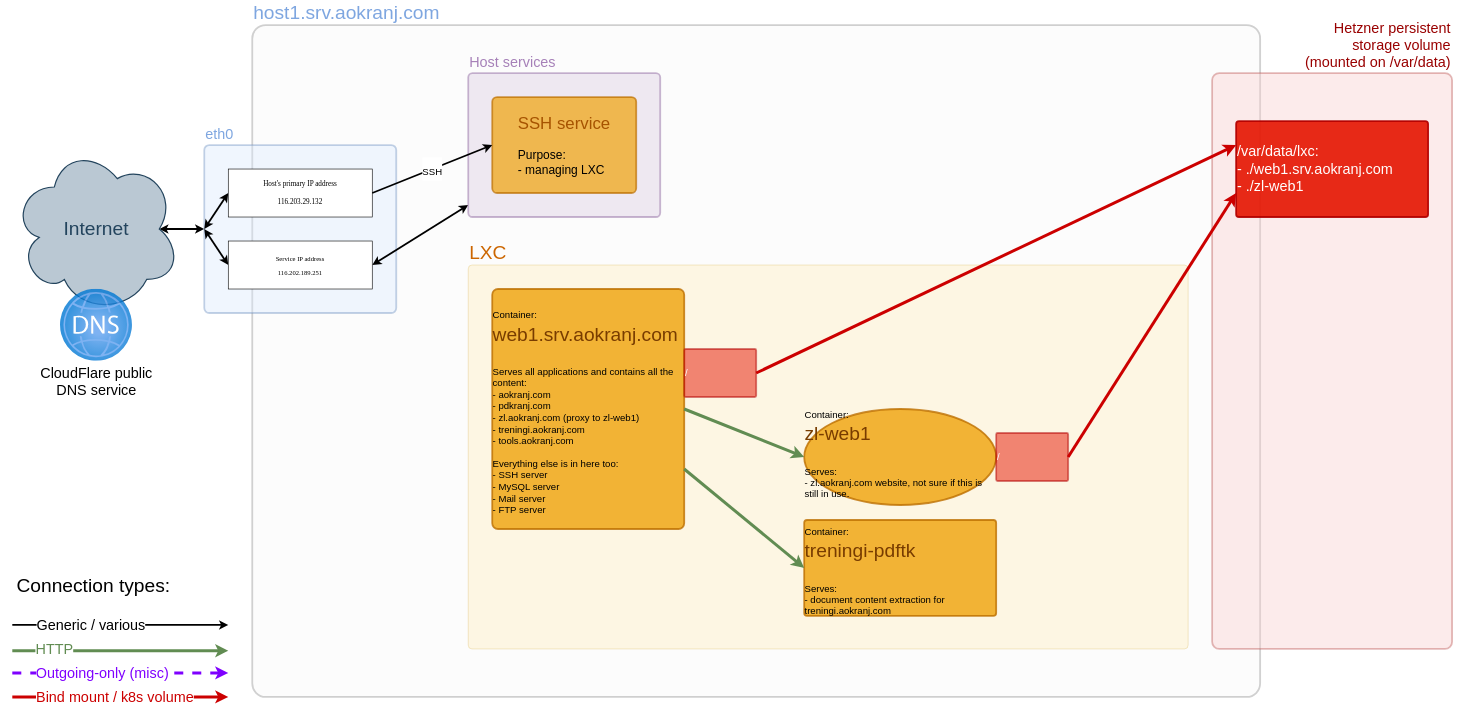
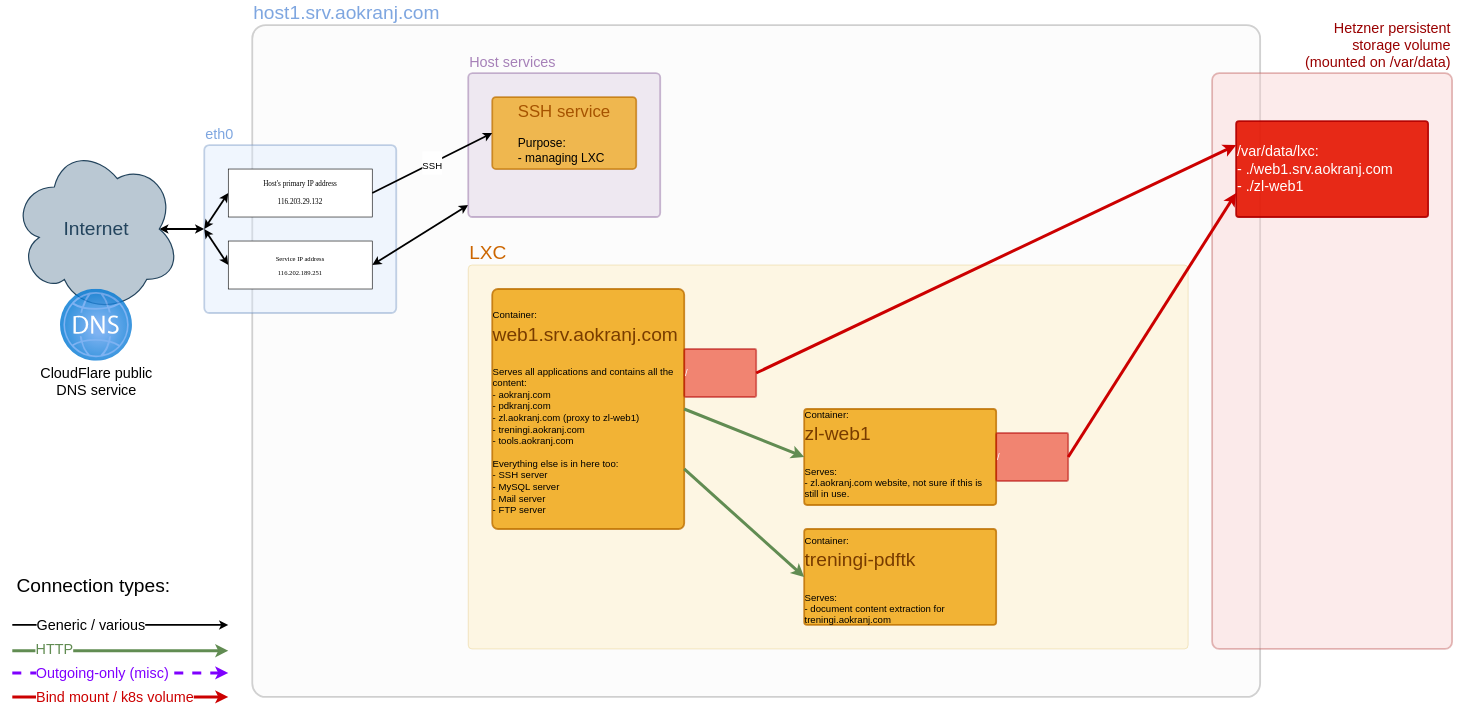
node "SSH service Purpose: - managing LXC": size 144x96 -> 144x72
node "Container: zl-web1 Serves: - zl.aokranj.com website, not sure if this is still in use.": shape ellipse -> rounded rectangle
node "Container: treningi-pdftk Serves: - document content extraction for treningi.aokranj.com": moved (900, 568) -> (900, 577)
